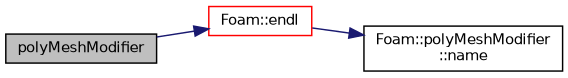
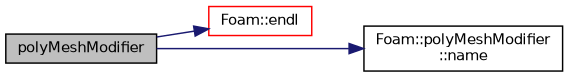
edge "Foam::endl" -> "Foam::polyMeshModifier ::name": now "polyMeshModifier" -> "Foam::polyMeshModifier ::name"
